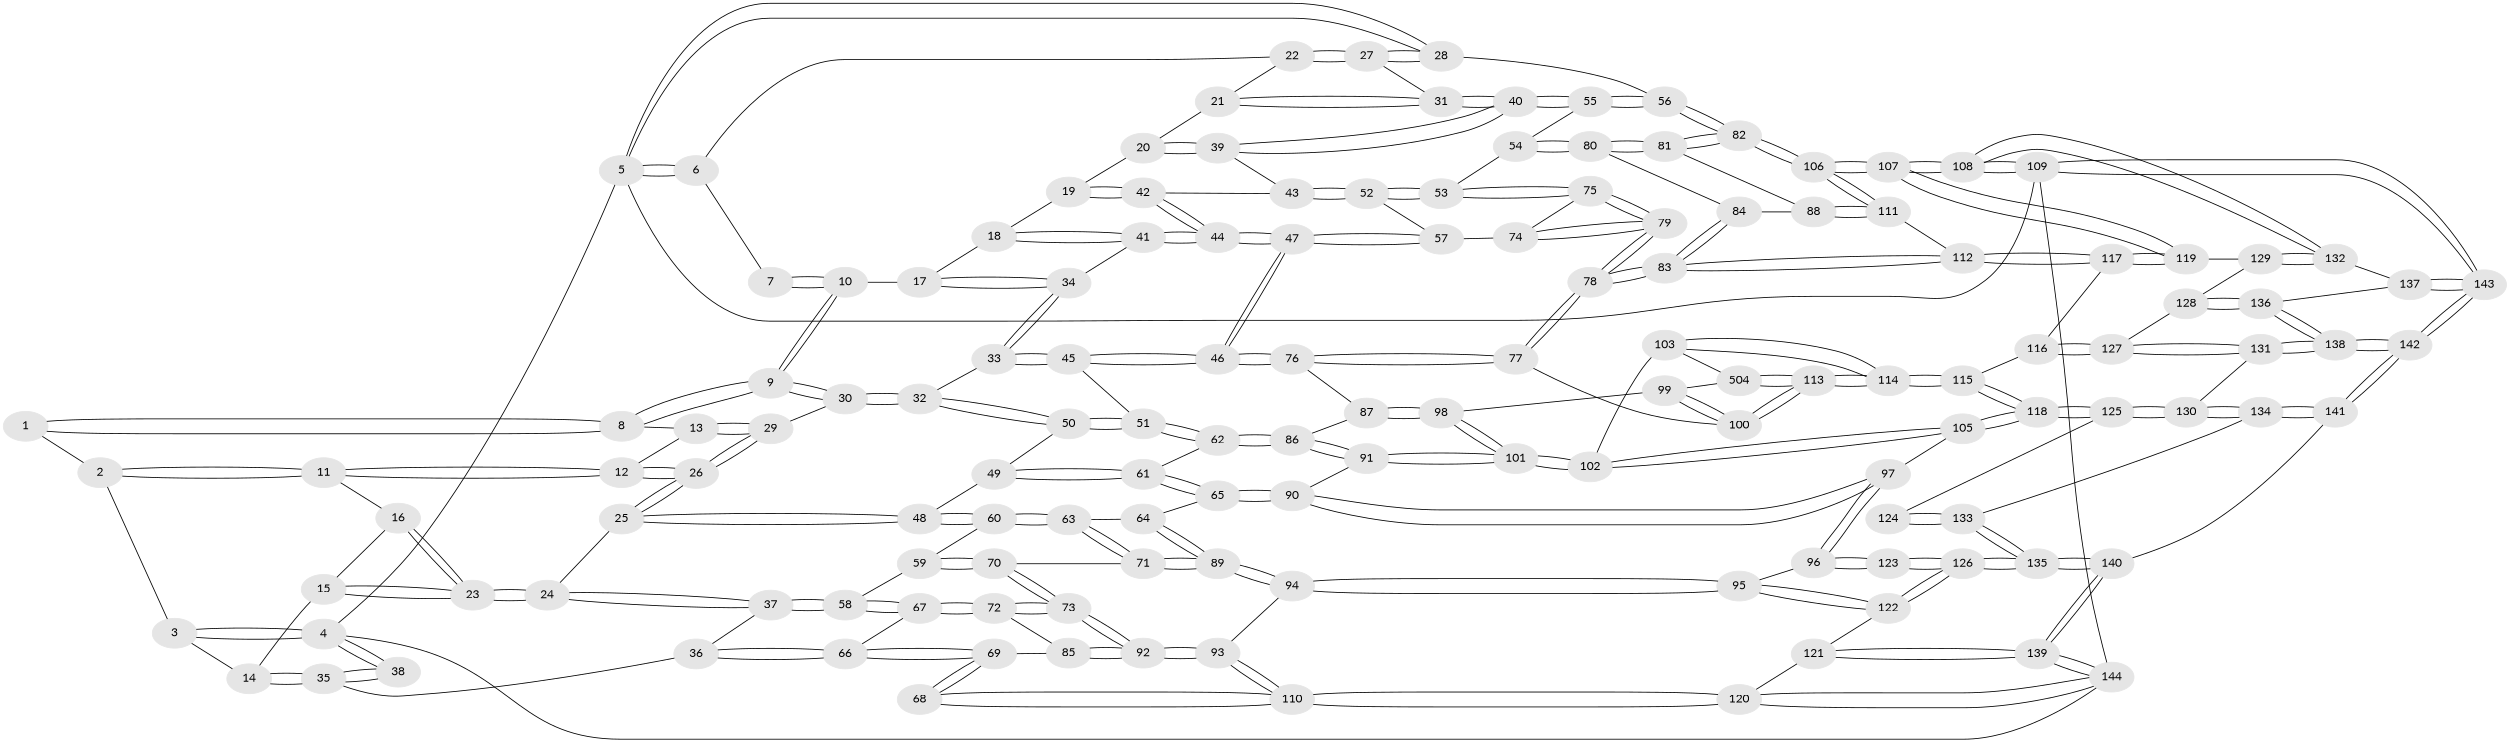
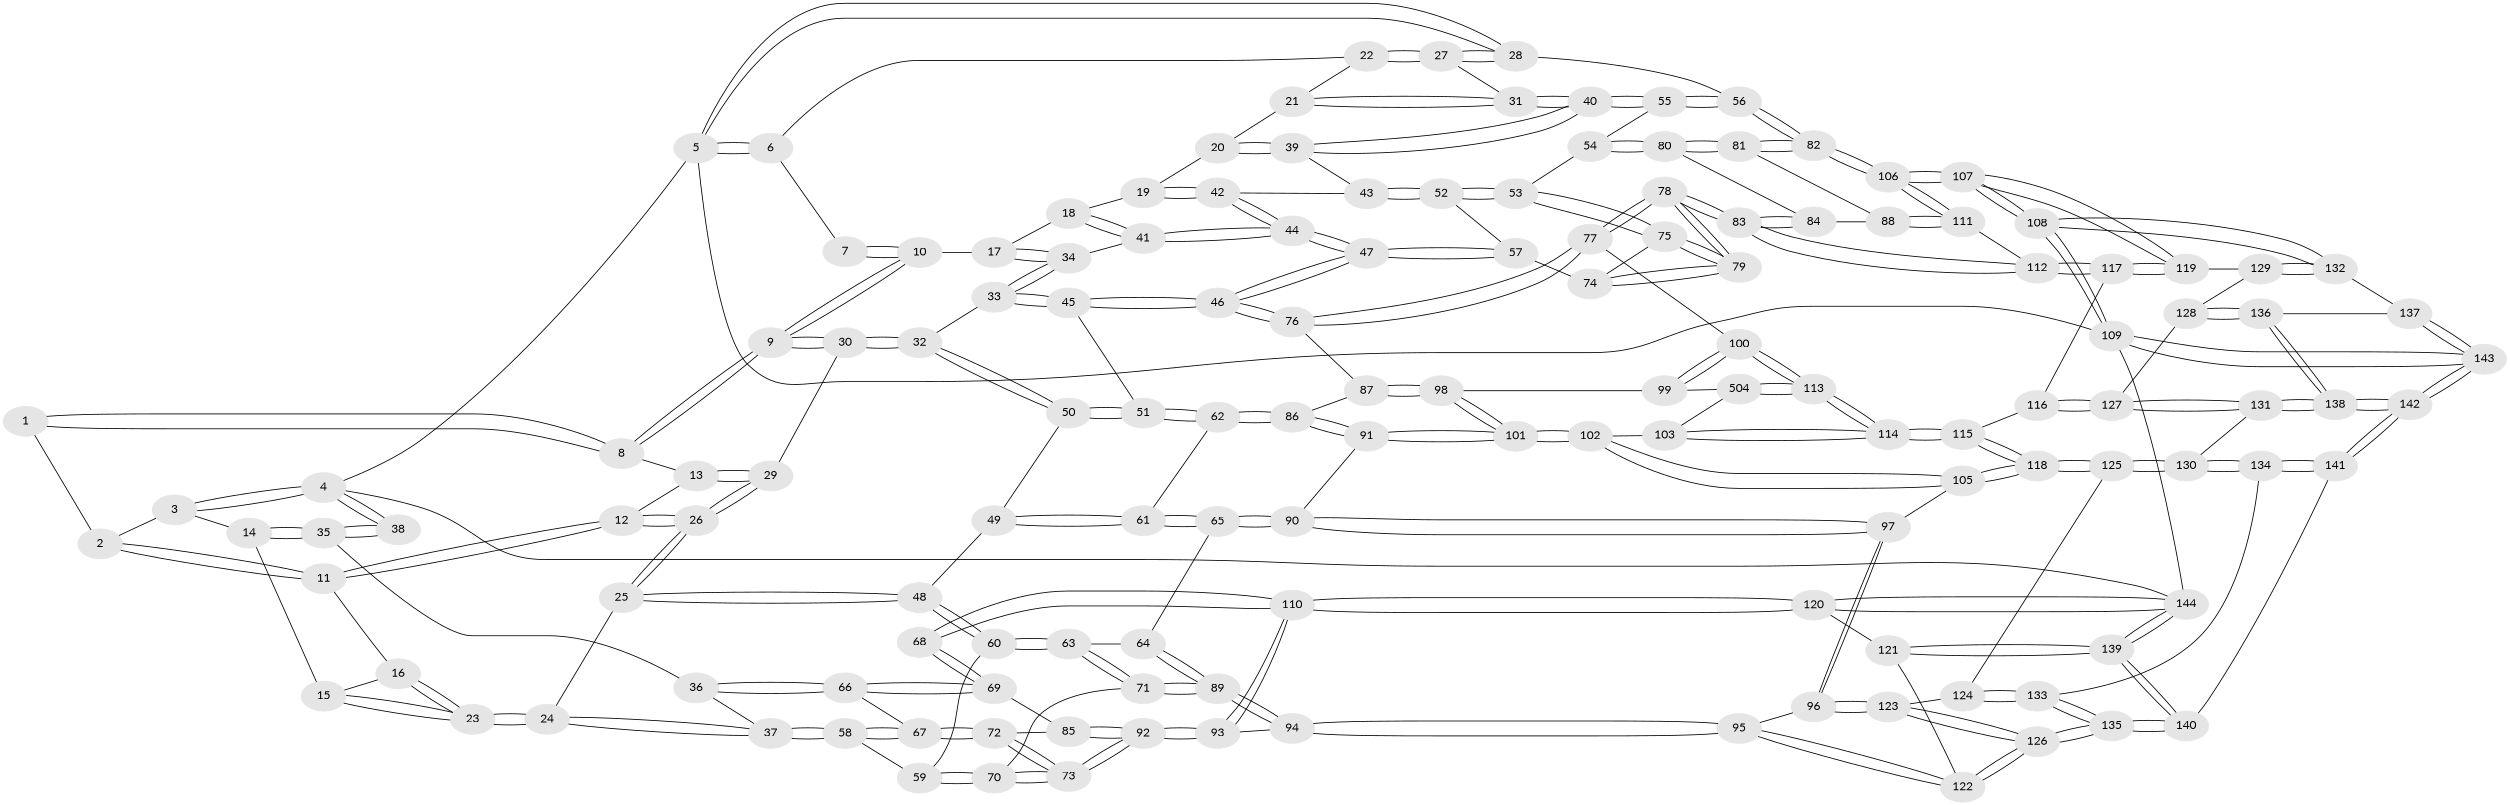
edge "124" -- "123": added
